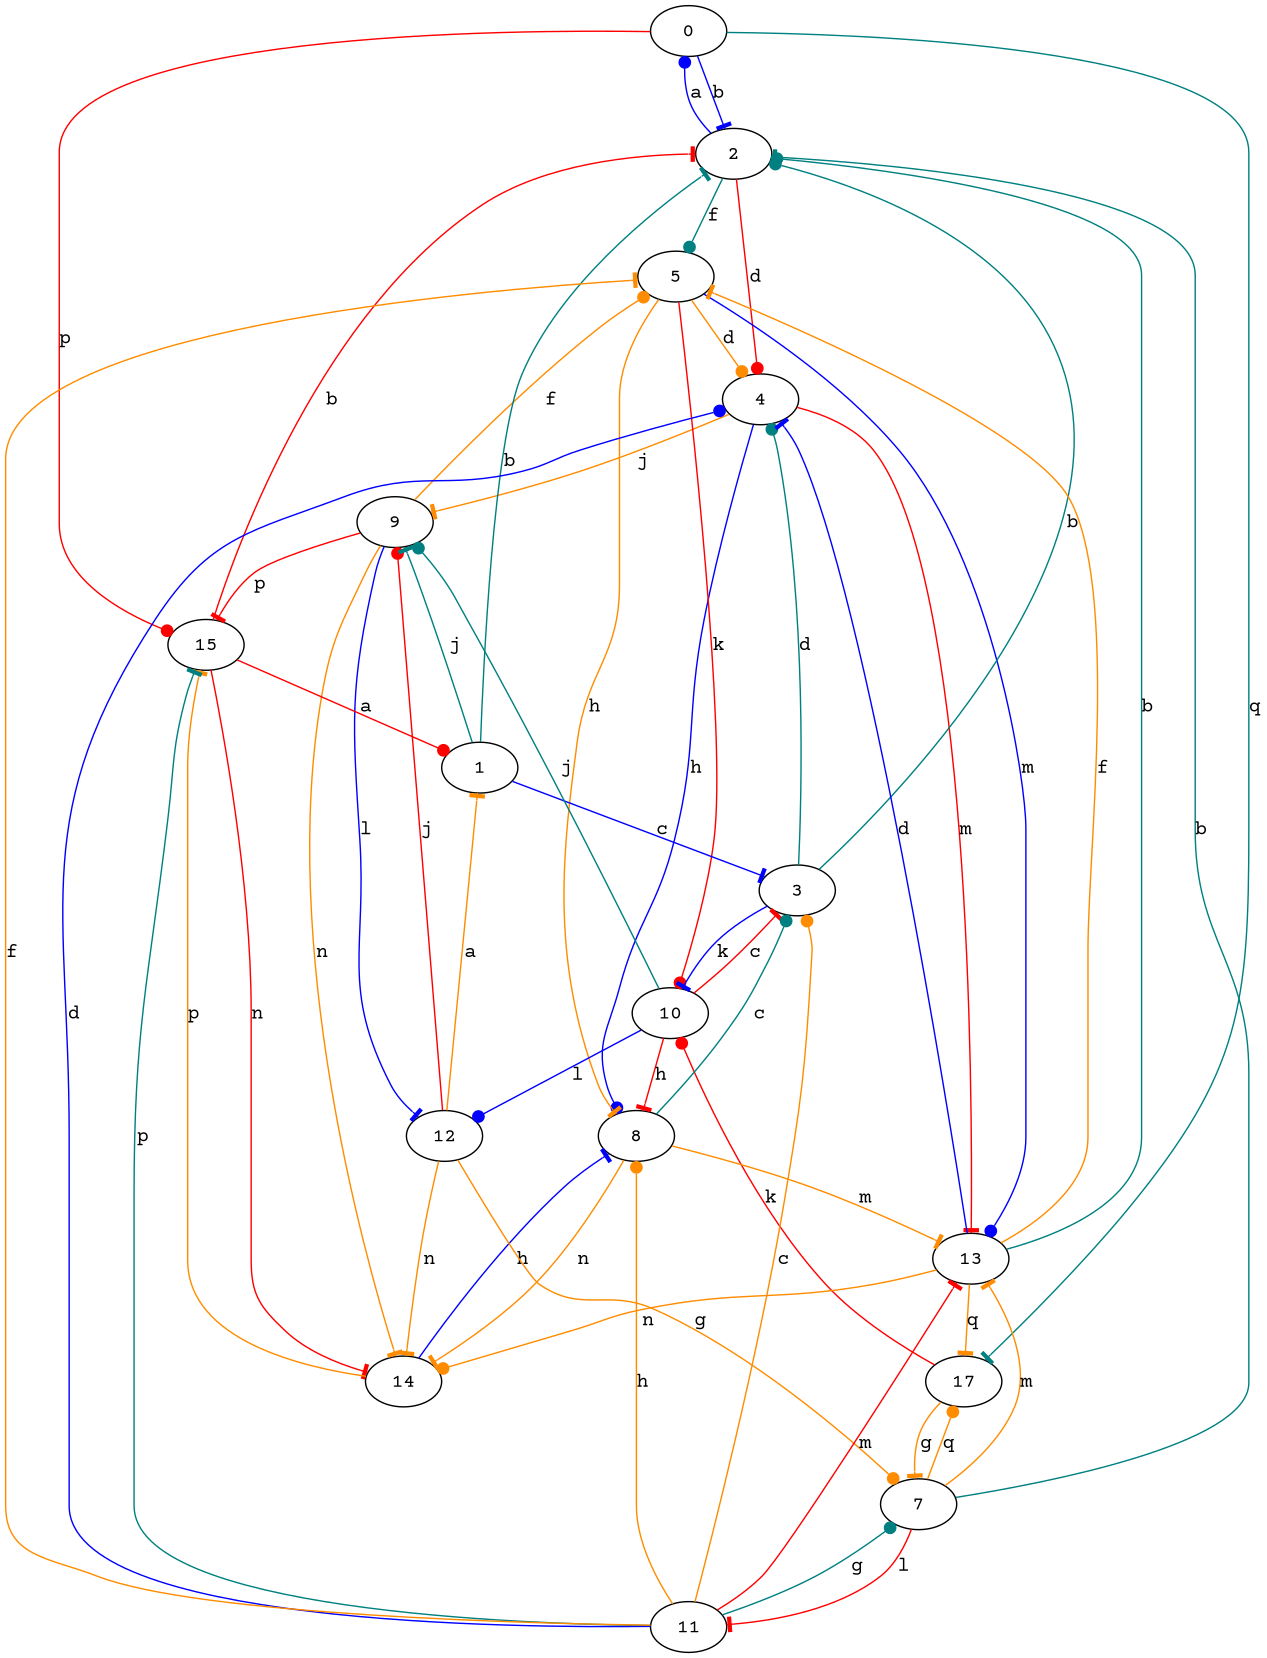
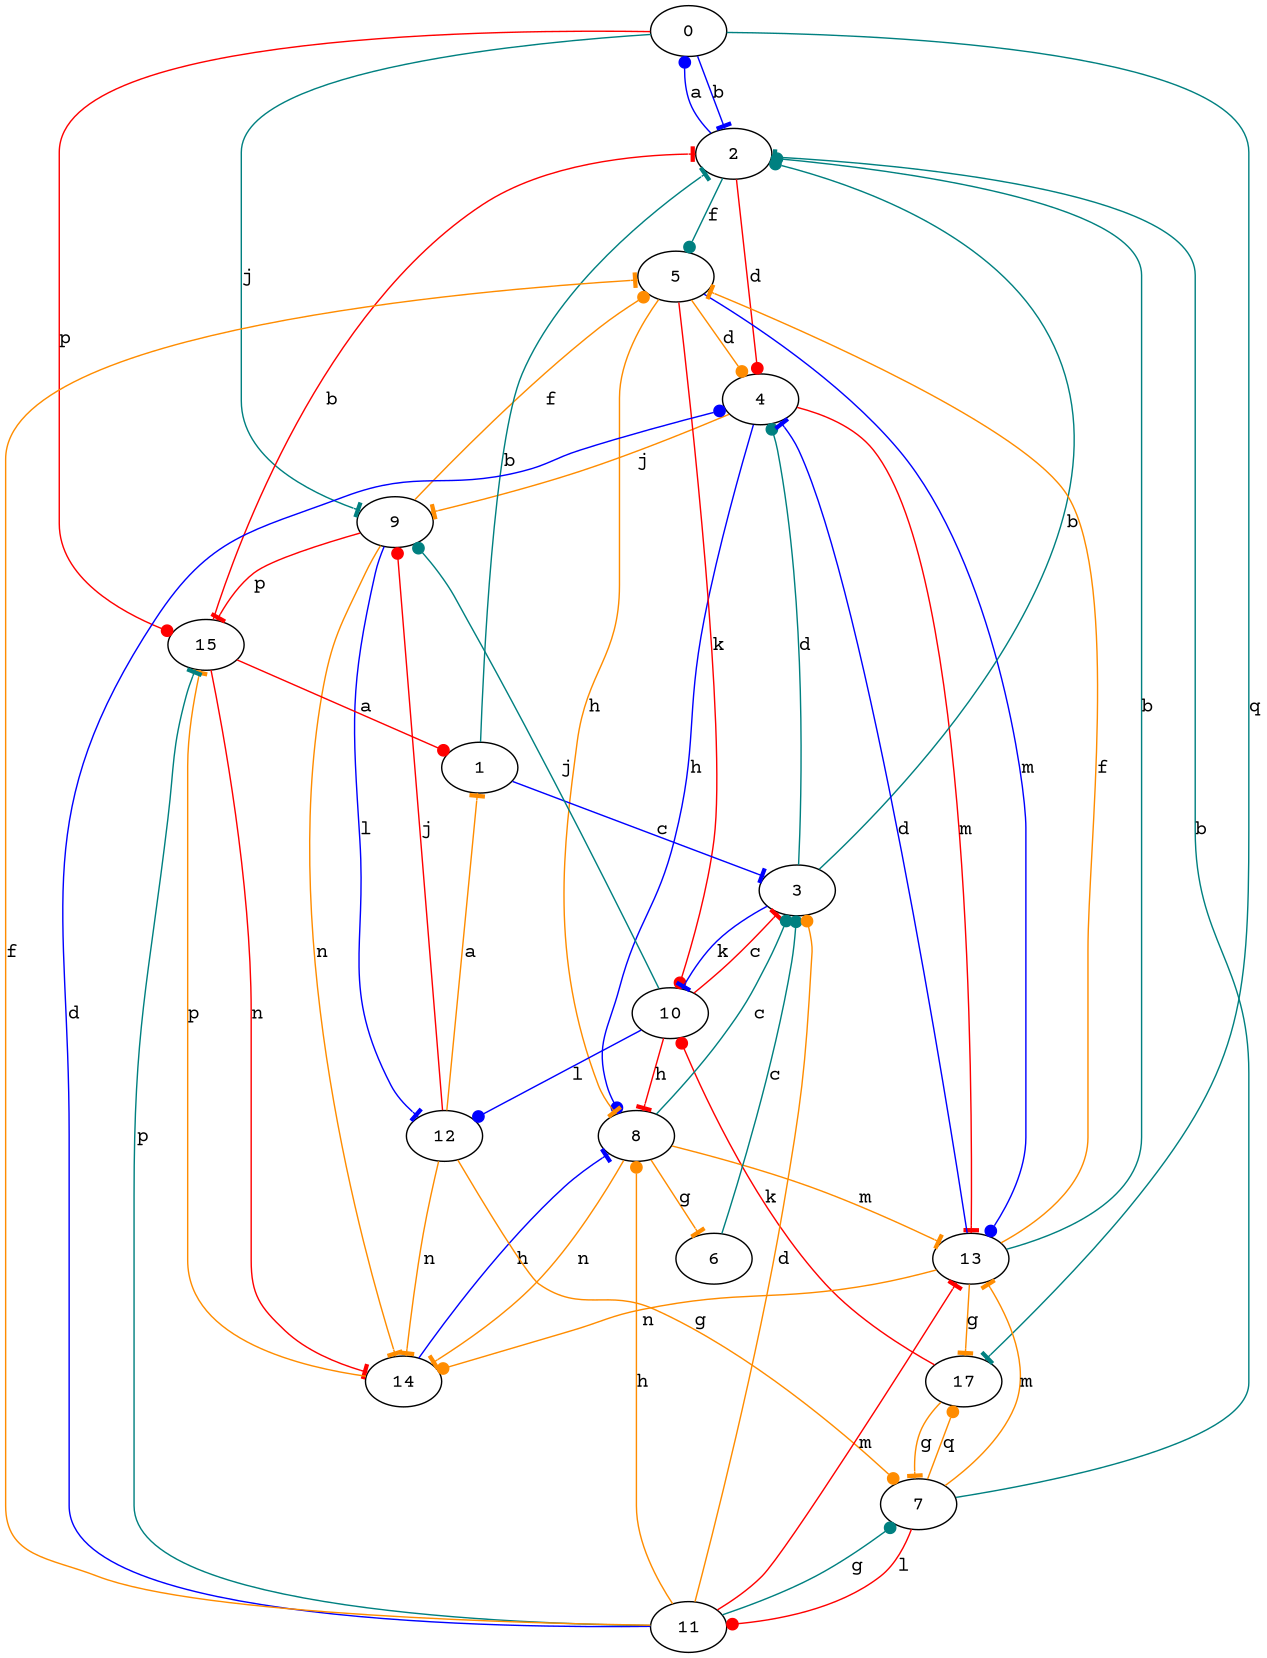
edge "1" -> "9": now "0" -> "9"
node "6": added
edge "11" -> "3": label "c" -> "d"
edge "13" -> "17": label "q" -> "g"
edge "7" -> "11": arrowhead tee -> dot
